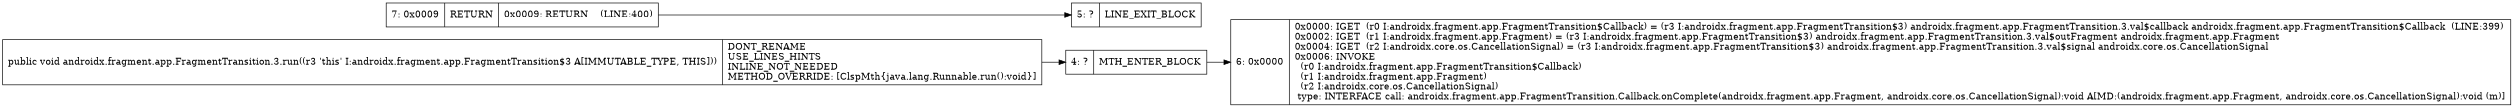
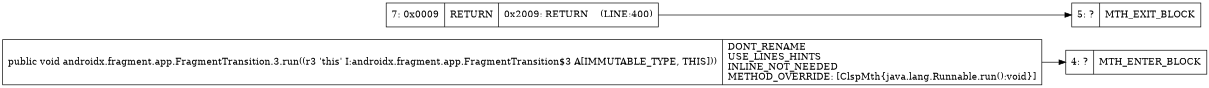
node "7: 0x0009": text "0x0009: RETURN    (LINE:400)" -> "0x2009: RETURN    (LINE:400)"
node "5: ?": text "LINE_EXIT_BLOCK" -> "MTH_EXIT_BLOCK"
node "6: 0x0000": removed
